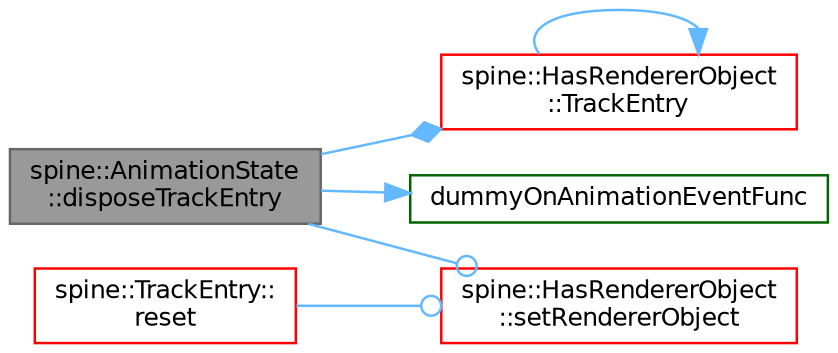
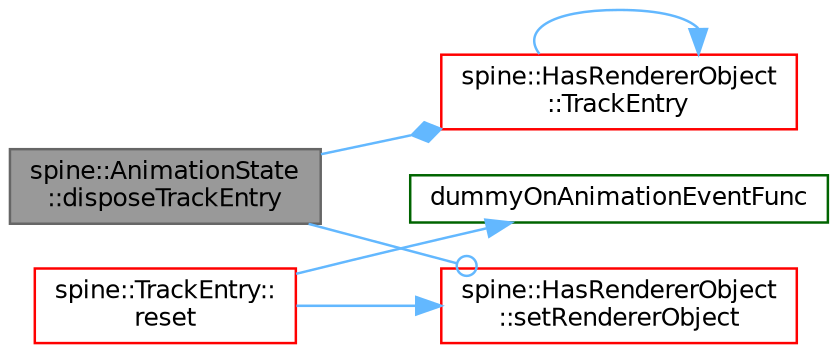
edge "spine::AnimationState ::disposeTrackEntry" -> "dummyOnAnimationEventFunc": now "spine::TrackEntry:: reset" -> "dummyOnAnimationEventFunc"
edge "spine::TrackEntry:: reset" -> "spine::HasRendererObject ::setRendererObject": arrowhead odot -> normal
